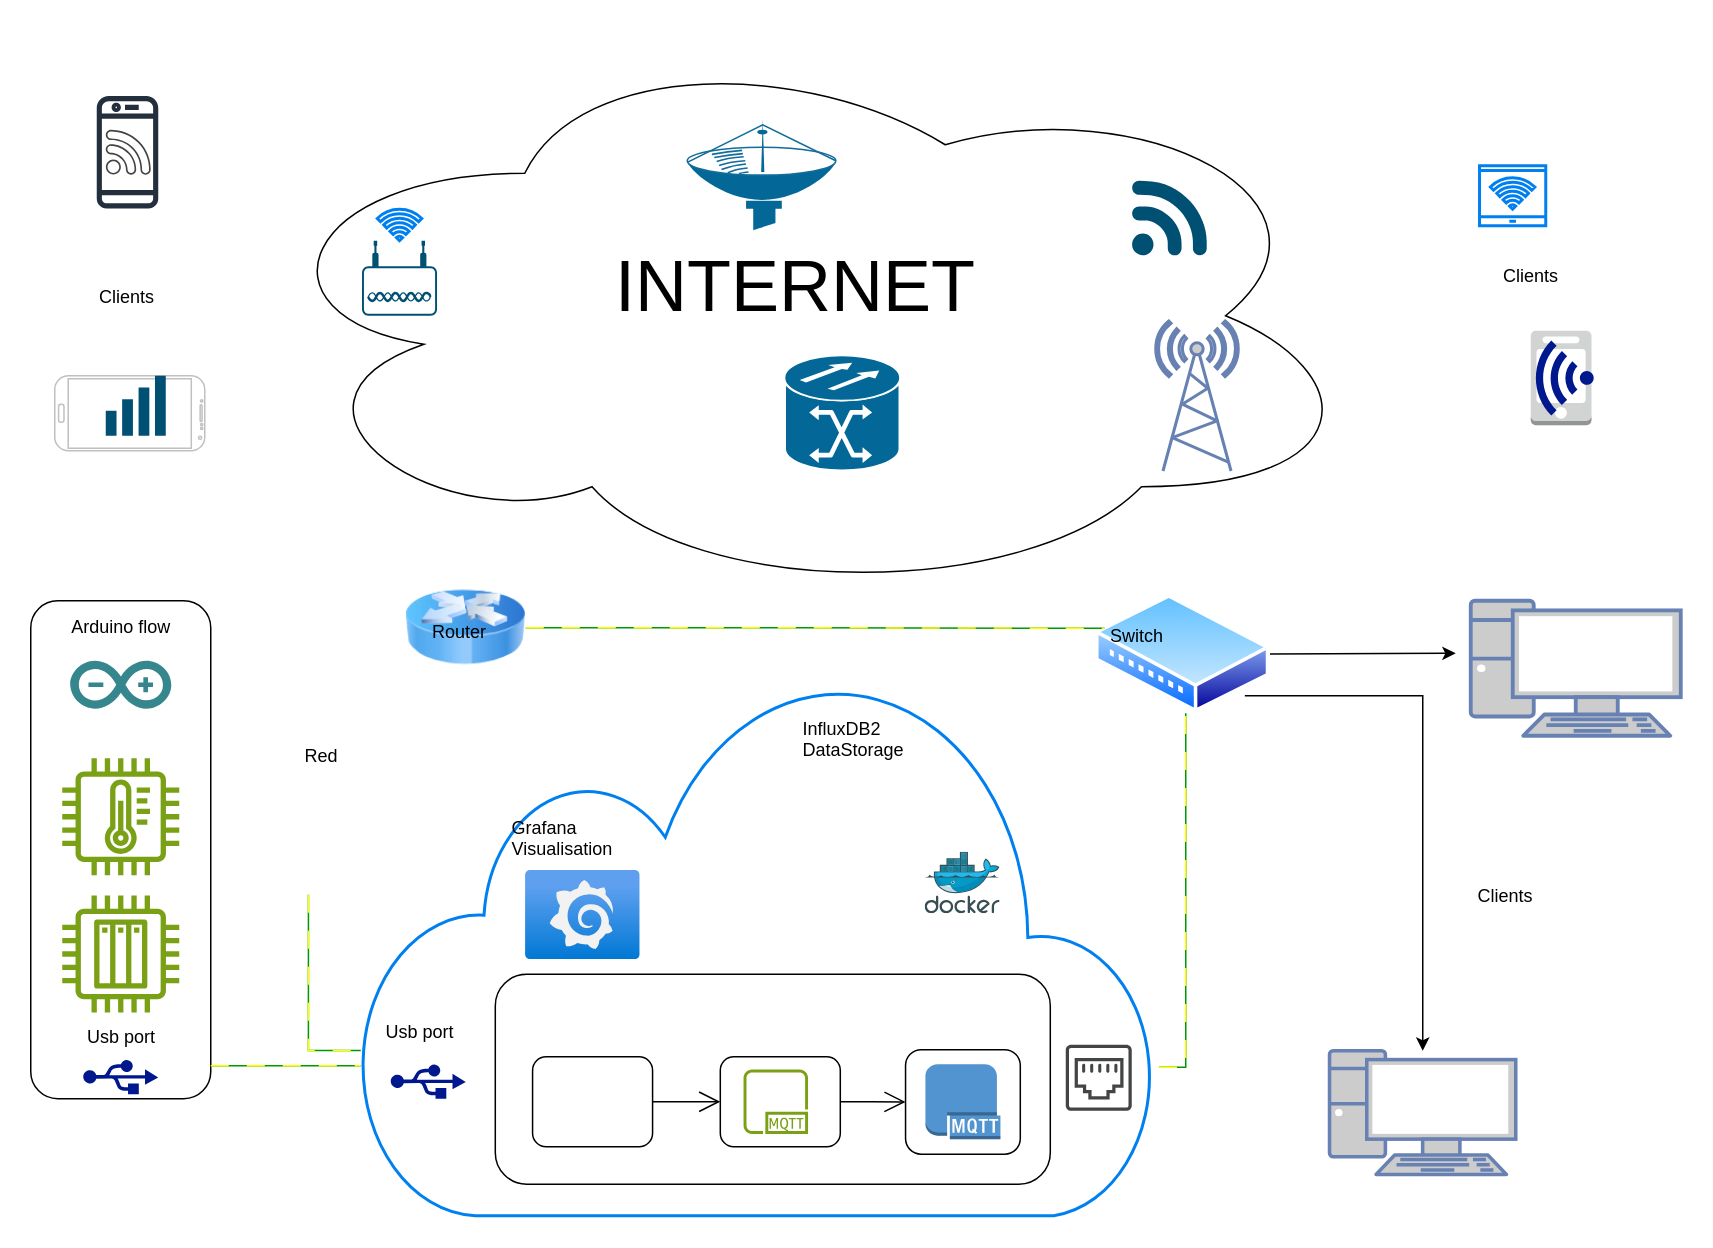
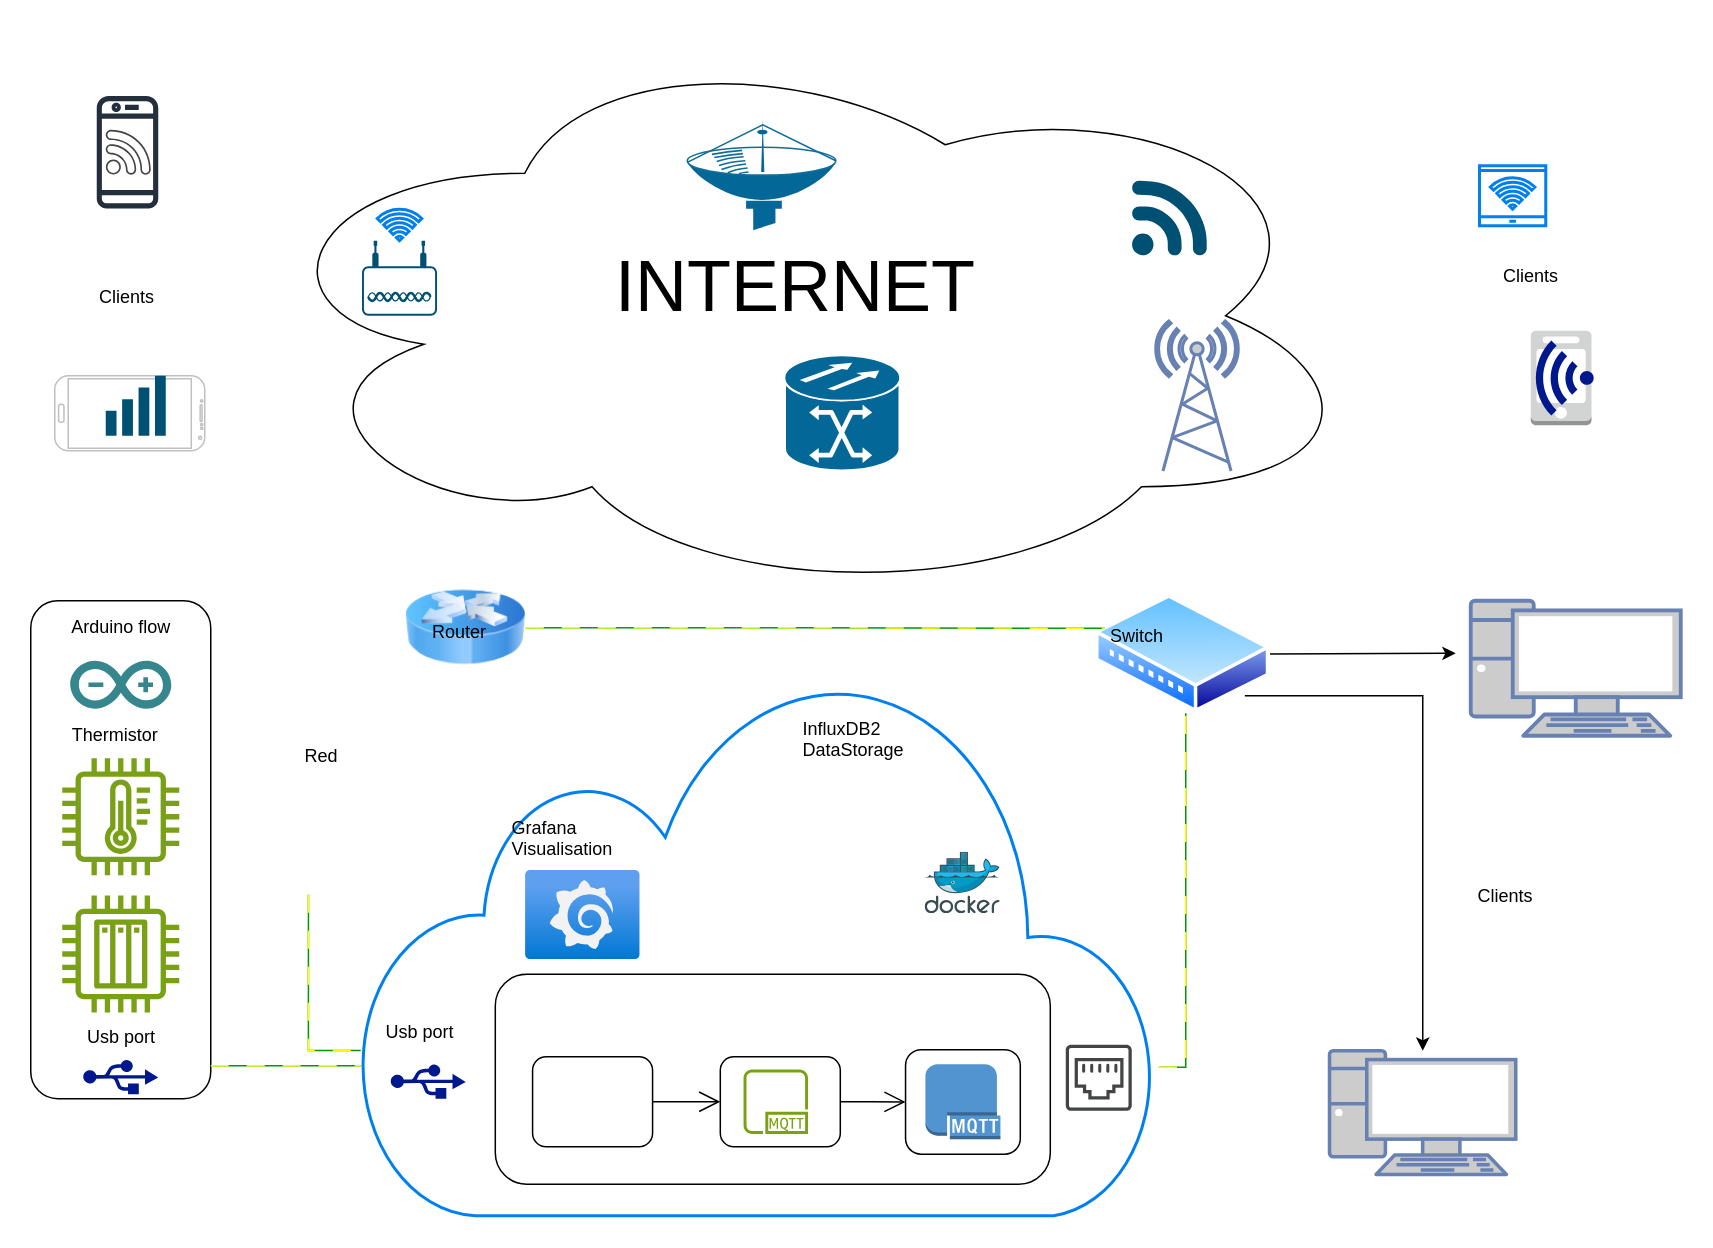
node "Тhermistor": added
